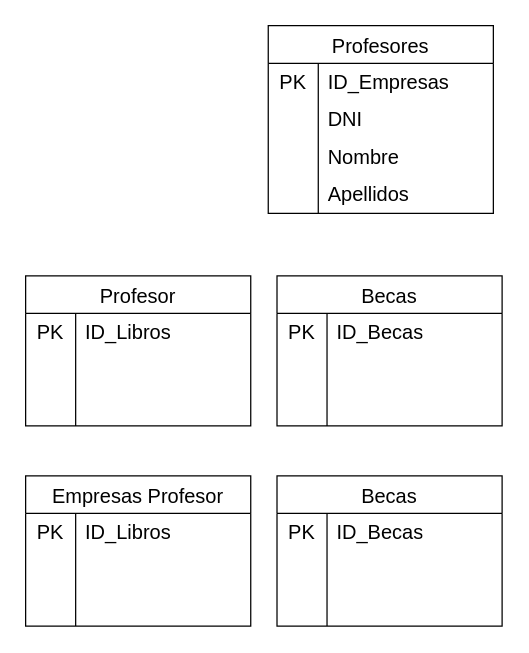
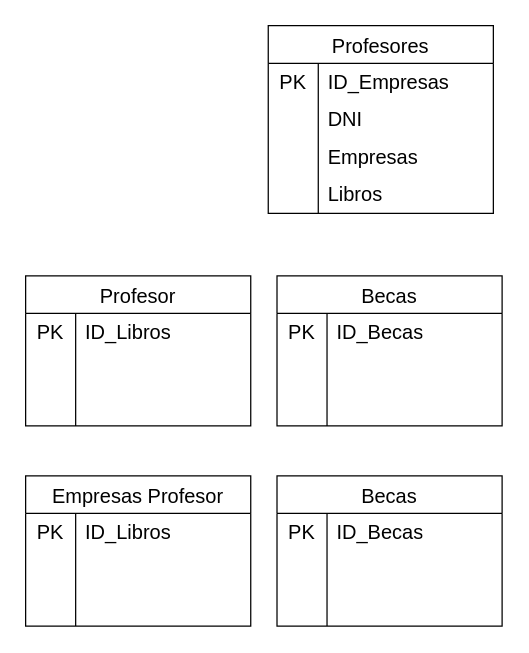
node "Nombre": label "Nombre" -> "Empresas"
node "Apellidos": label "Apellidos" -> "Libros"
